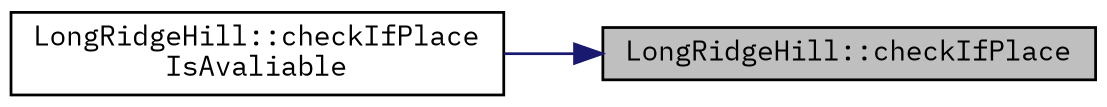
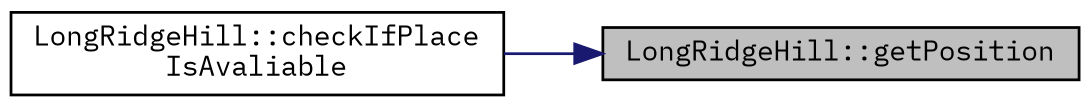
node "LongRidgeHill::checkIfPlace": label "LongRidgeHill::checkIfPlace" -> "LongRidgeHill::getPosition"
